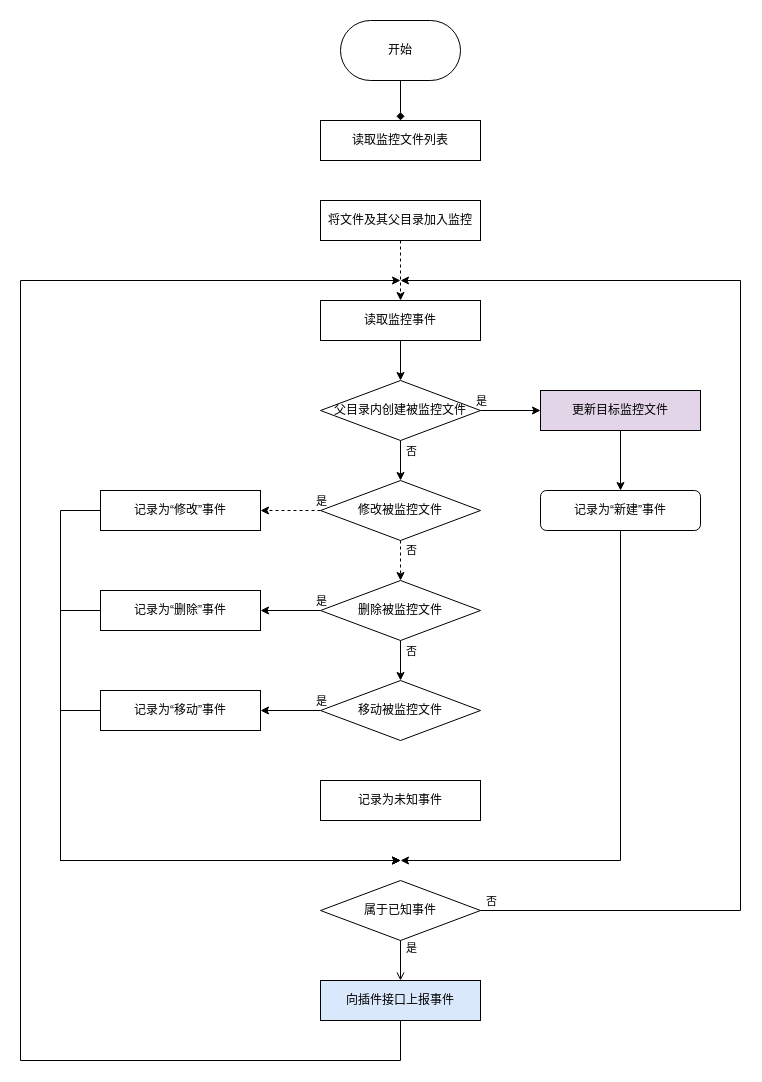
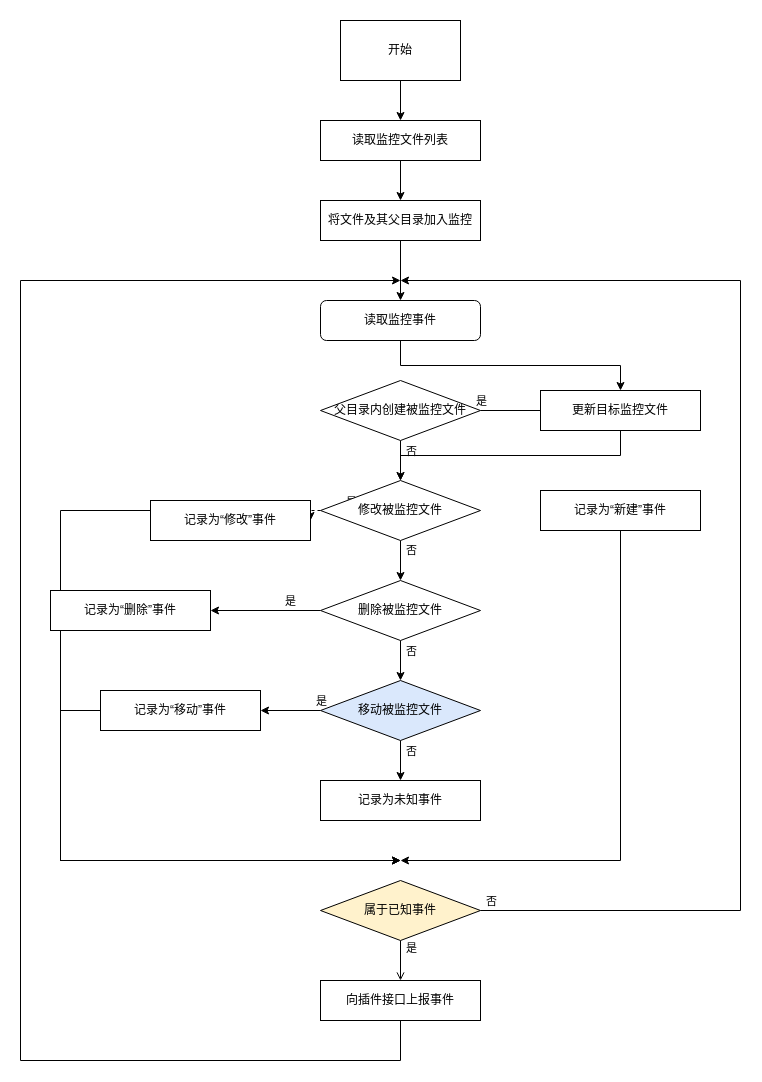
node "开始": shape rounded rectangle -> rectangle
edge "开始" -> "读取监控文件列表": arrowhead diamond -> classic
edge "读取监控文件列表" -> "将文件及其父目录加入监控": added
edge "将文件及其父目录加入监控" -> "读取监控事件": style dashed -> solid
node "读取监控事件": shape rectangle -> rounded rectangle
edge "读取监控事件" -> "父目录内创建被监控文件": now "读取监控事件" -> "更新目标监控文件"
edge "父目录内创建被监控文件" -> "更新目标监控文件": arrowhead classic -> none
node "更新目标监控文件": fillcolor #e1d5e7 -> #ffffff
edge "父目录内创建被监控文件" -> "修改被监控文件": arrowhead classic -> open
edge "更新目标监控文件" -> "记录为“新建”事件": now "更新目标监控文件" -> "修改被监控文件"
node "记录为“修改”事件": moved (181, 511) -> (231, 521)
node "记录为“新建”事件": shape rounded rectangle -> rectangle
edge "修改被监控文件" -> "删除被监控文件": style dashed -> solid
node "记录为“删除”事件": moved (181, 611) -> (131, 611)
node "移动被监控文件": fillcolor #ffffff -> #dae8fc
edge "移动被监控文件" -> "记录为未知事件": added, label "否"
node "属于已知事件": fillcolor #ffffff -> #fff2cc
node "向插件接口上报事件": fillcolor #dae8fc -> #ffffff
